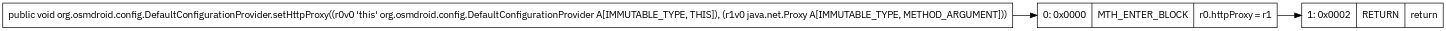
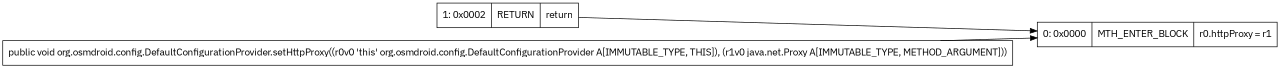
edge "0: 0x0000" -> "1: 0x0002": reversed
